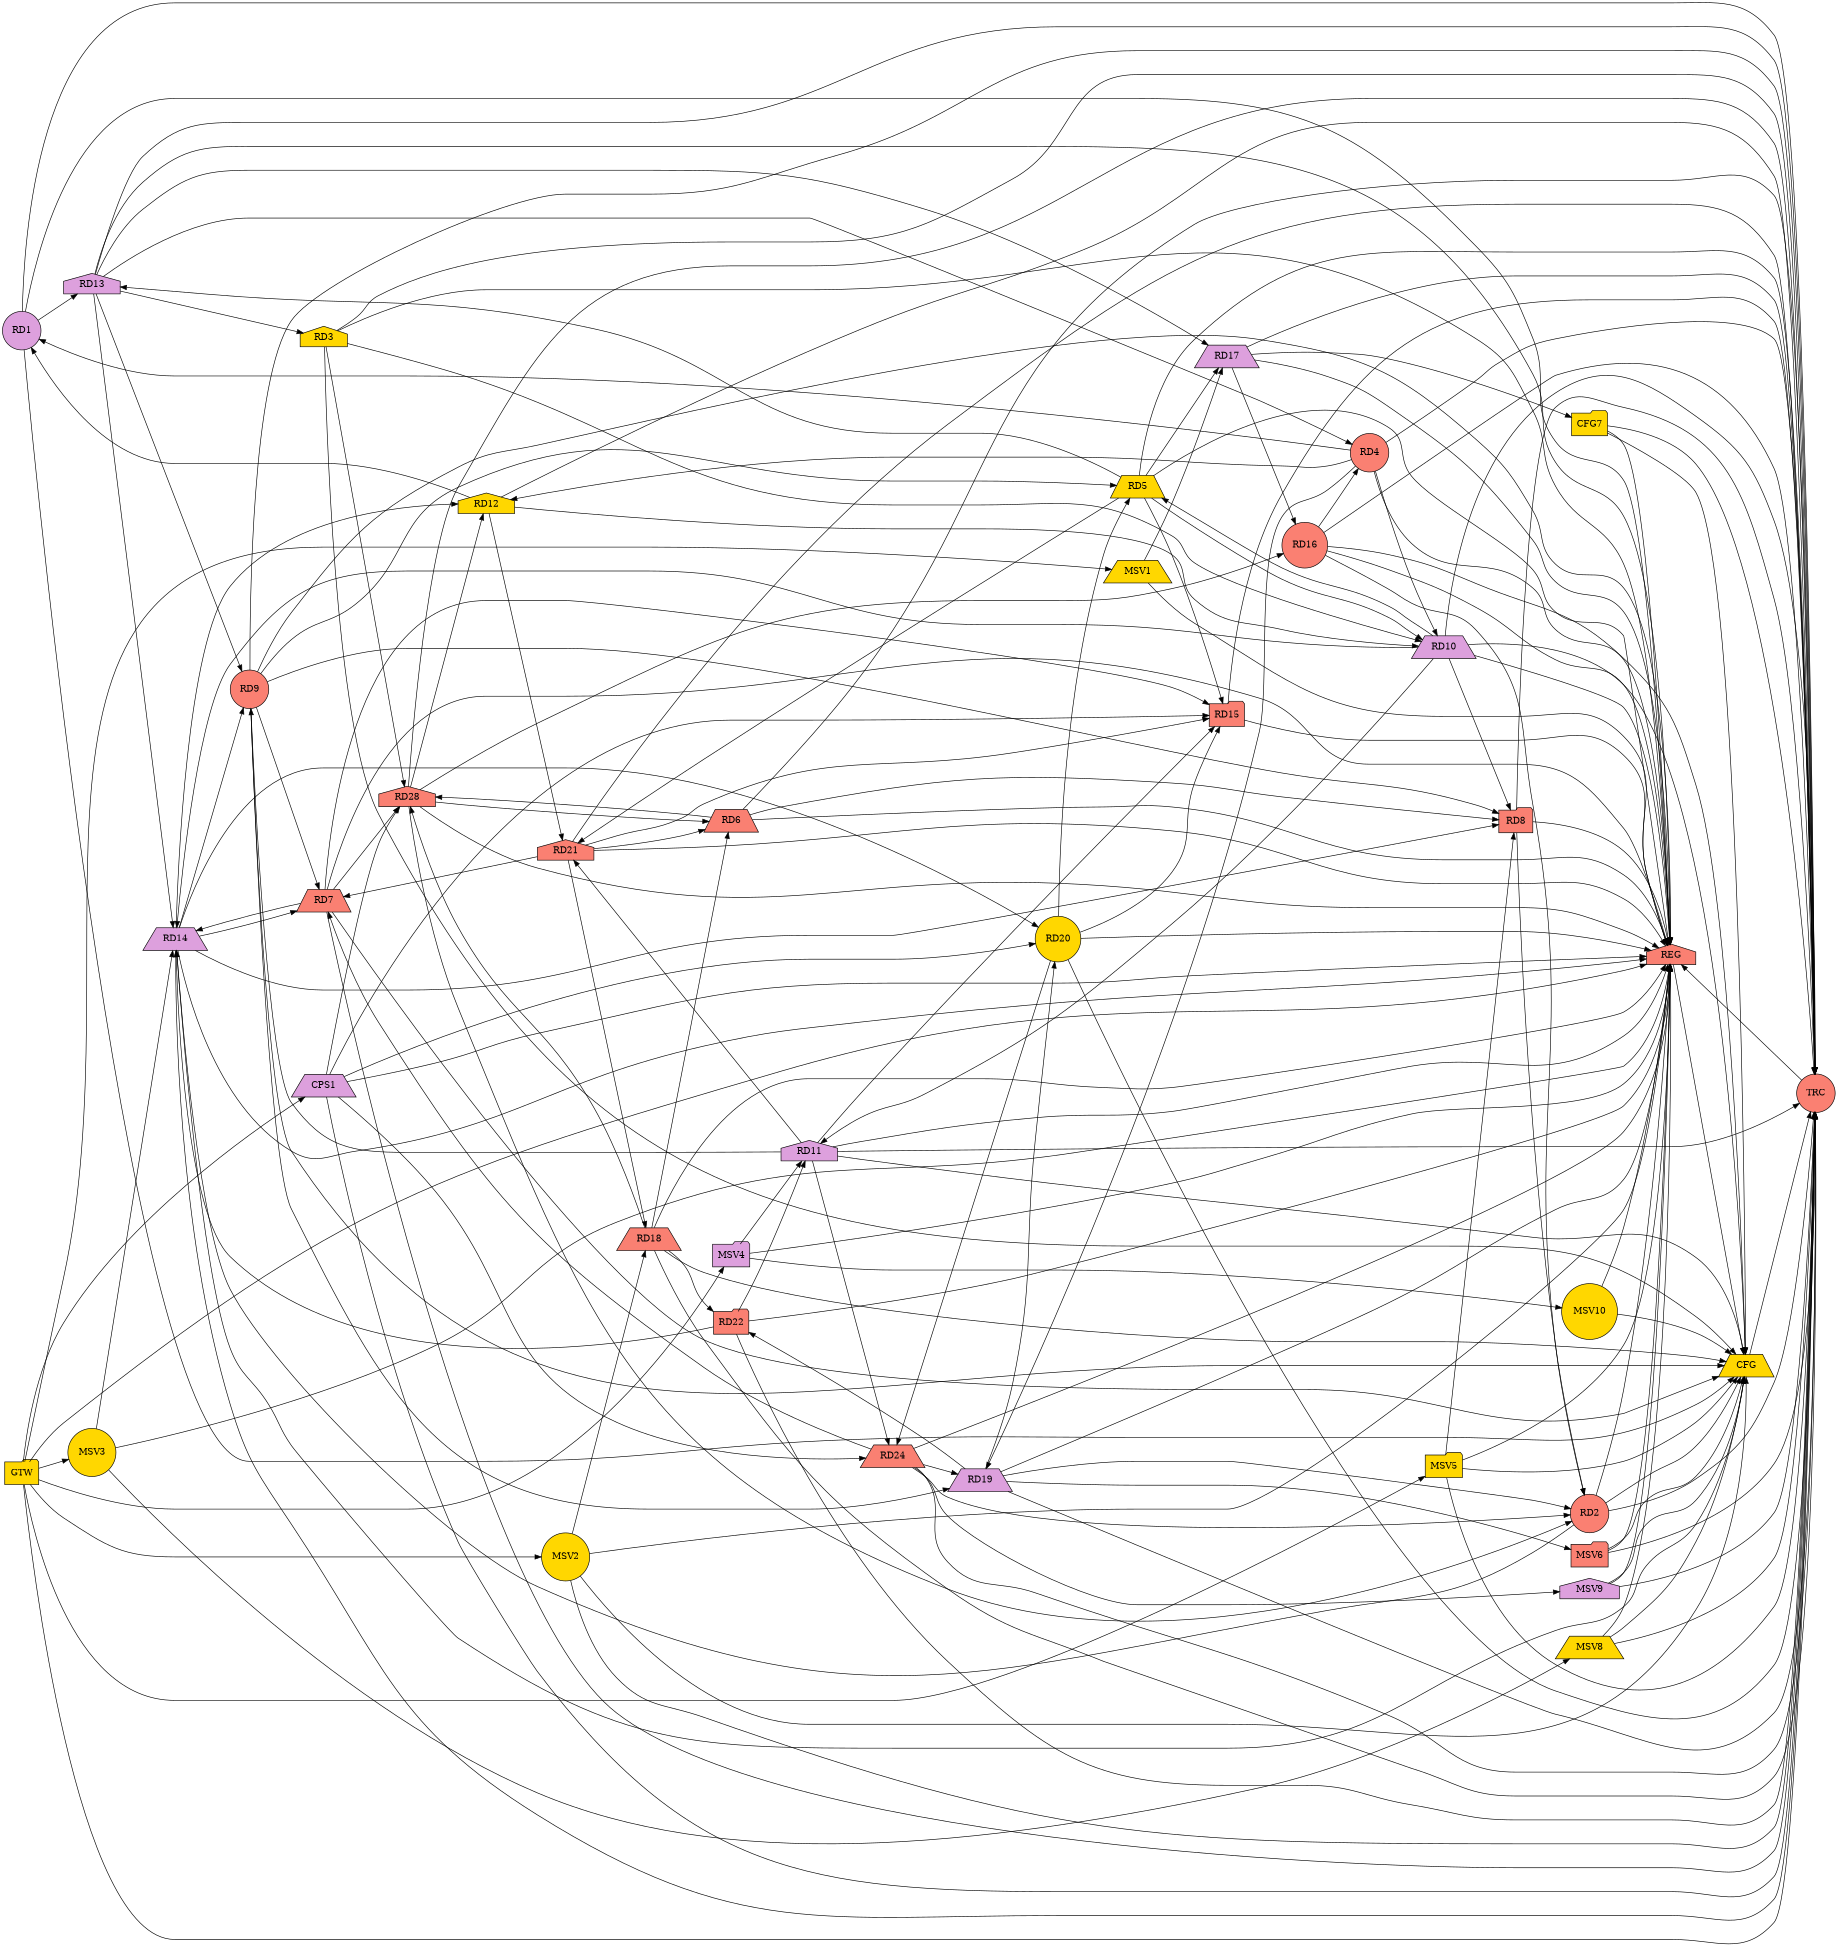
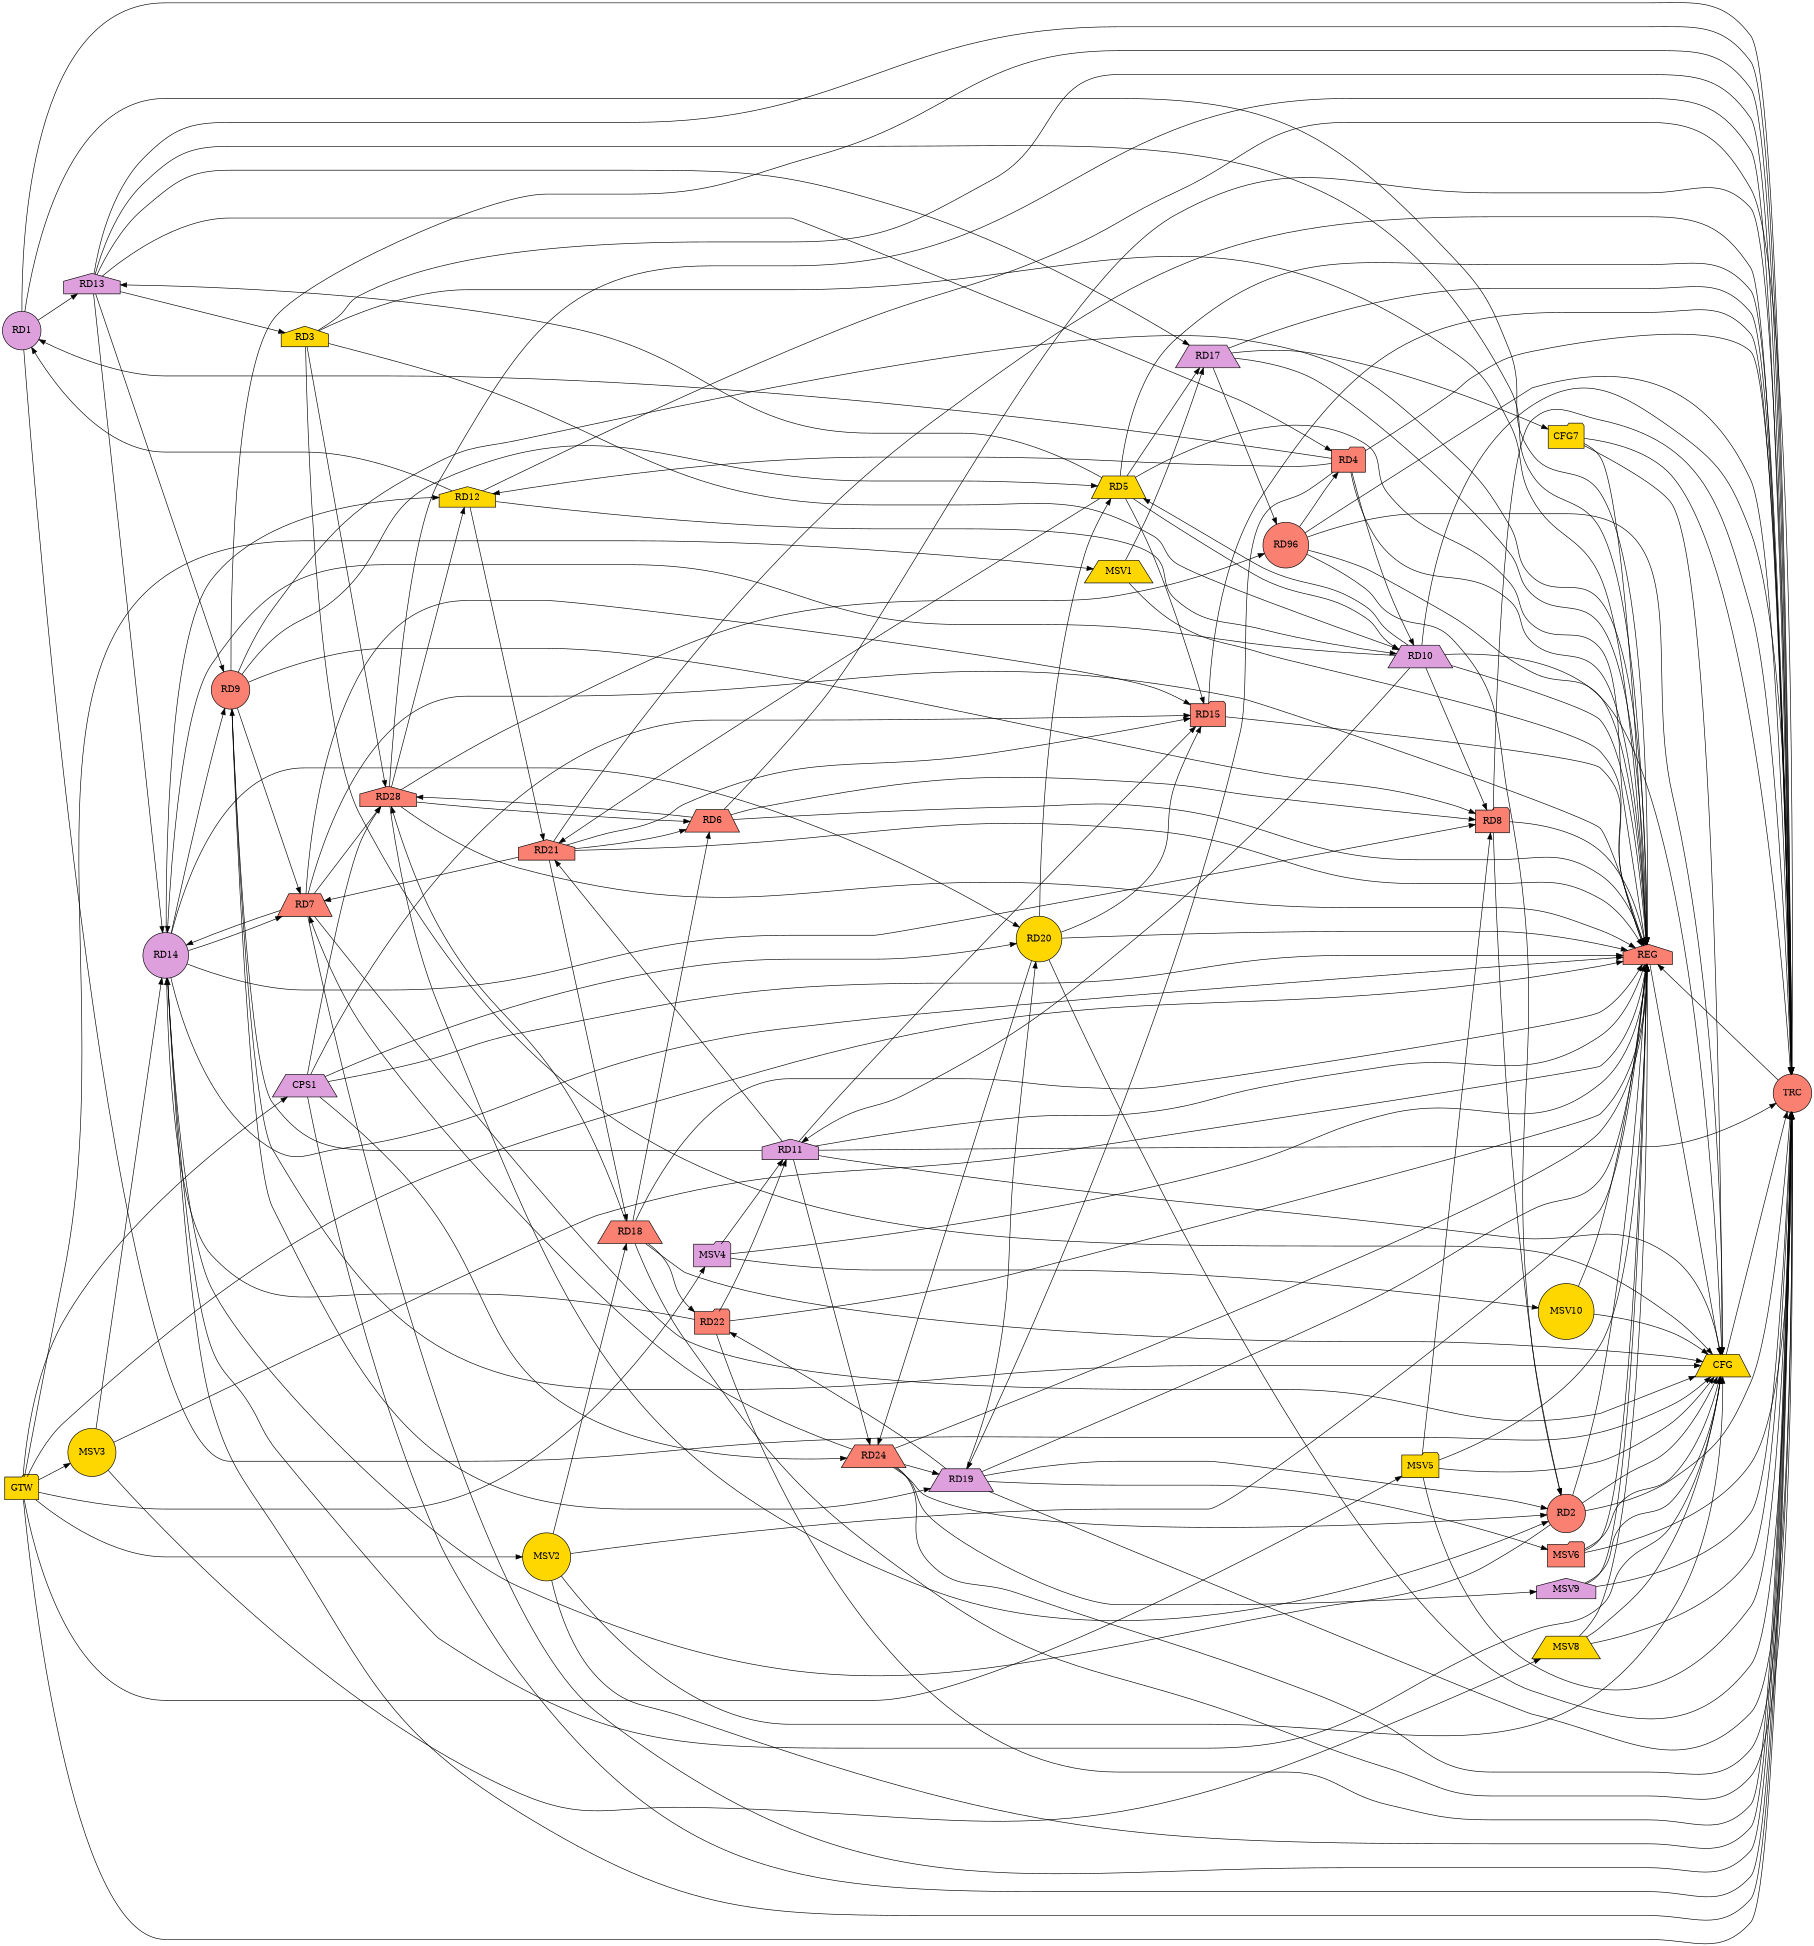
node "RD4": shape circle -> folder
node "RD16": label "RD16" -> "RD96"
node "RD14": shape trapezium -> circle
